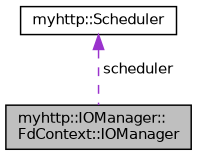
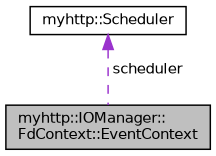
node "myhttp::IOManager:: FdContext::IOManager": label "myhttp::IOManager:: FdContext::IOManager" -> "myhttp::IOManager:: FdContext::EventContext"
